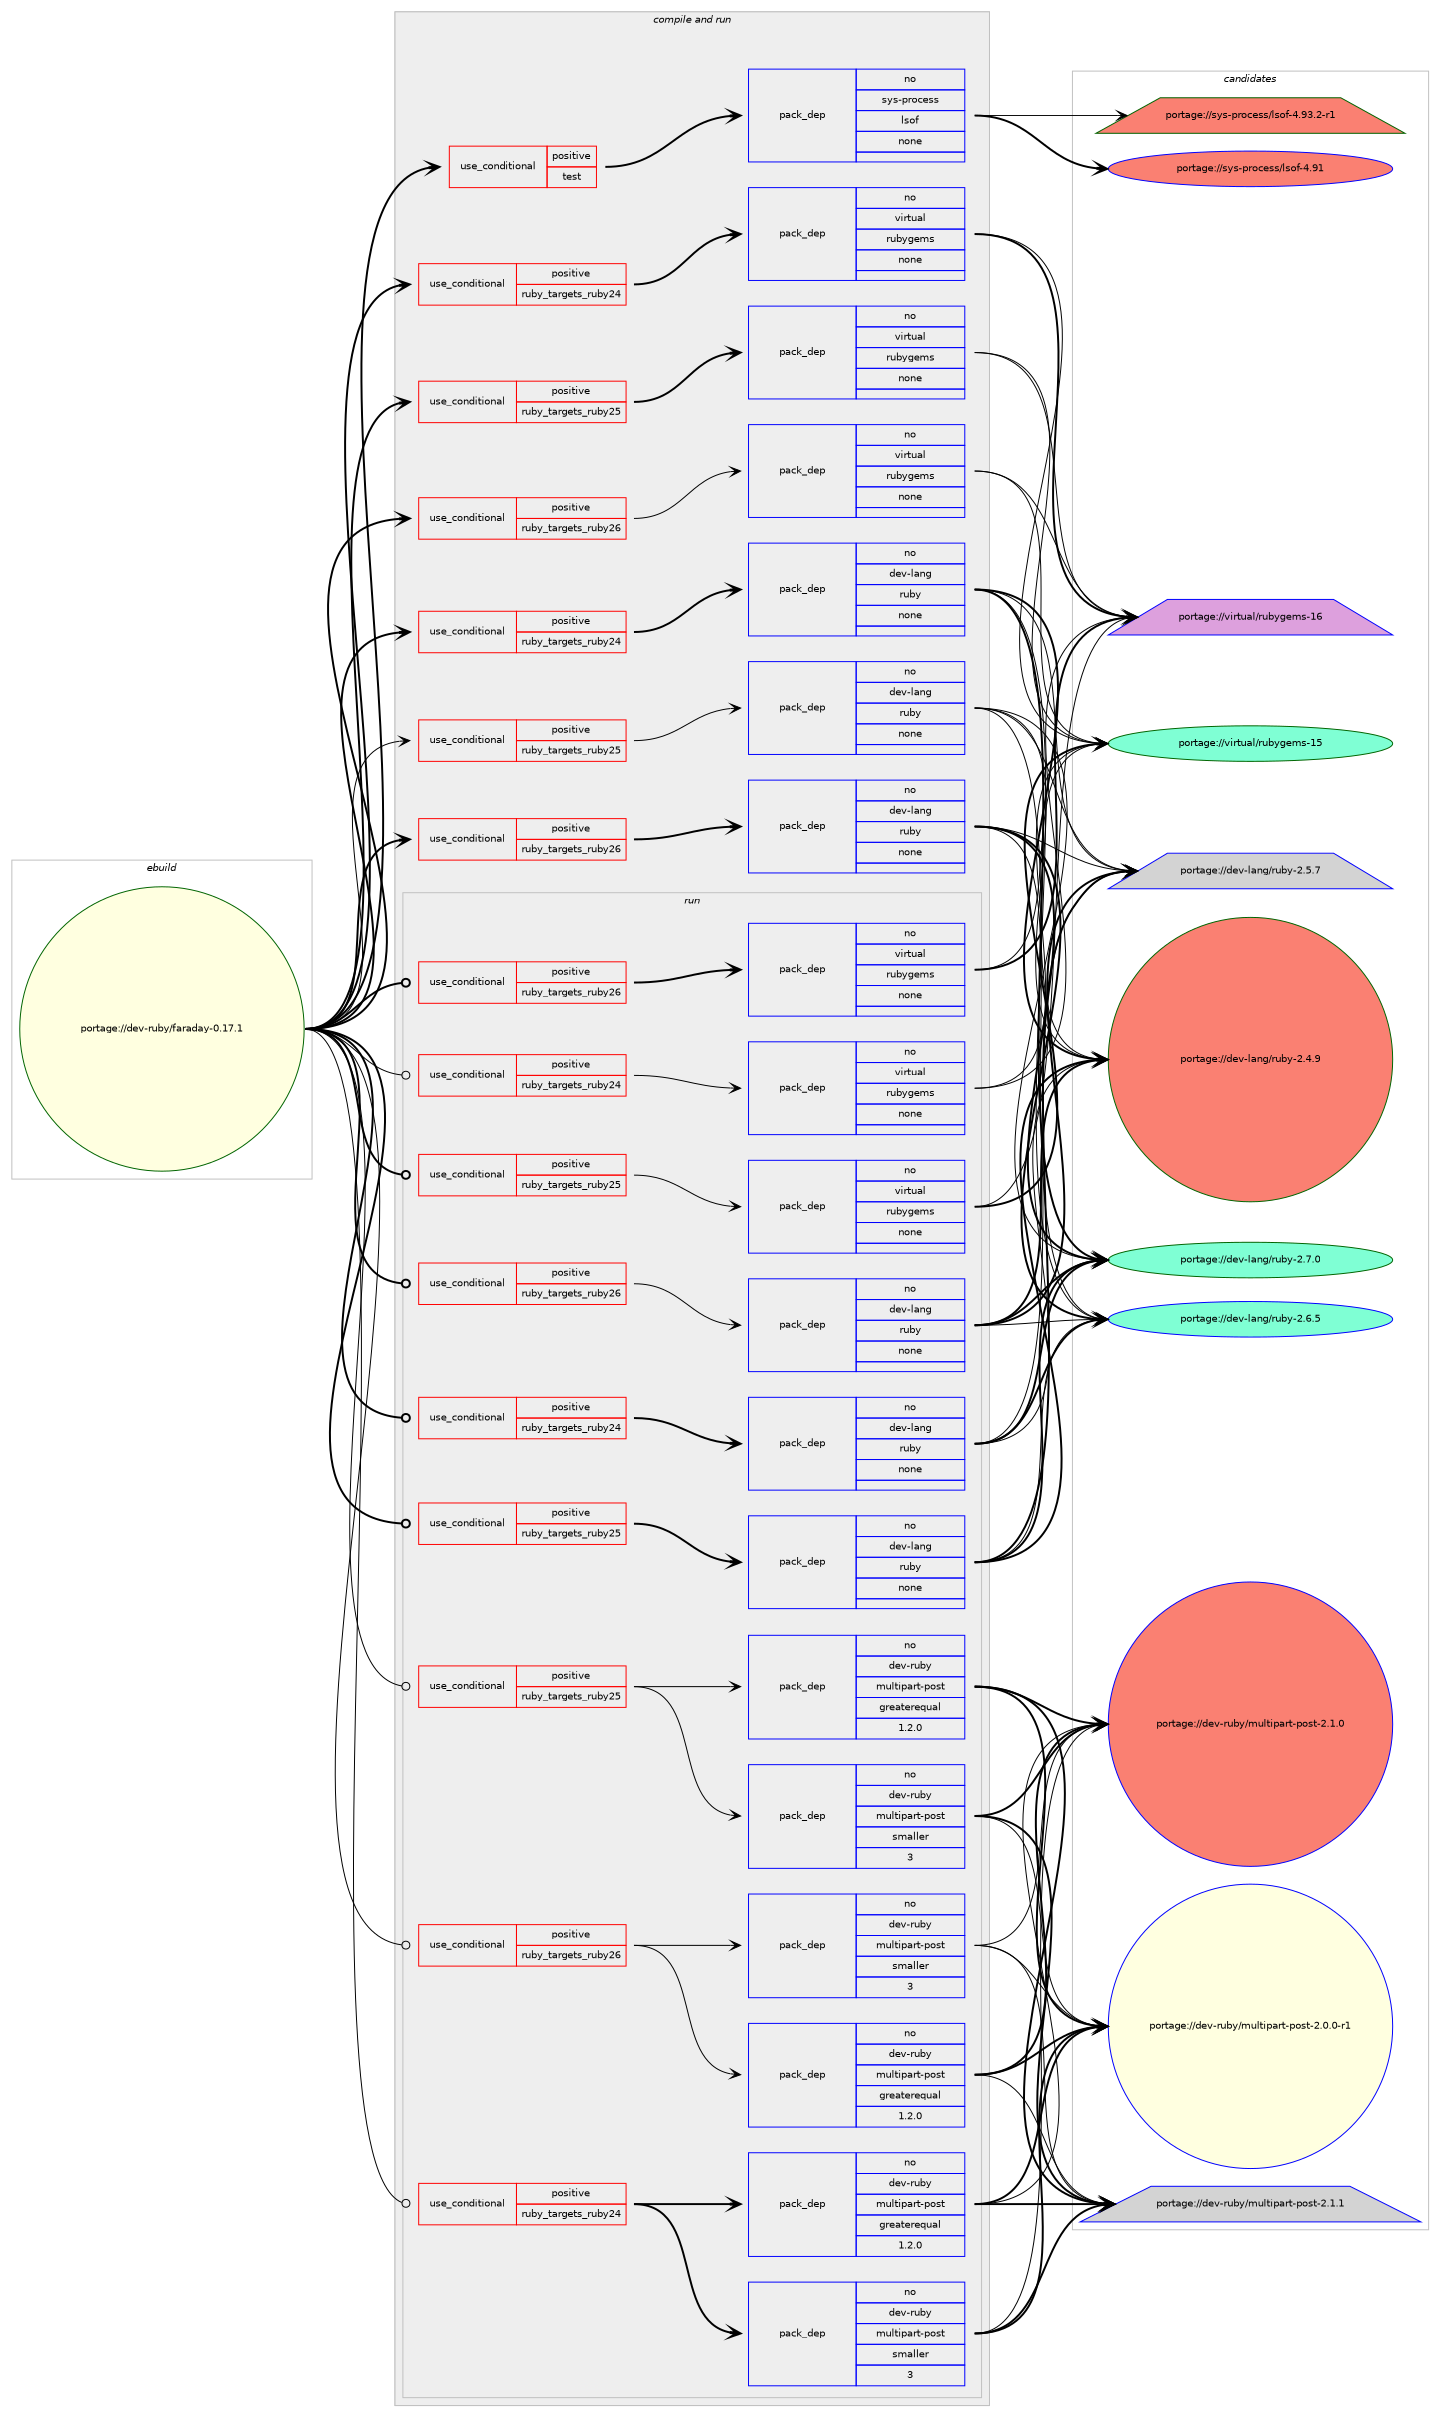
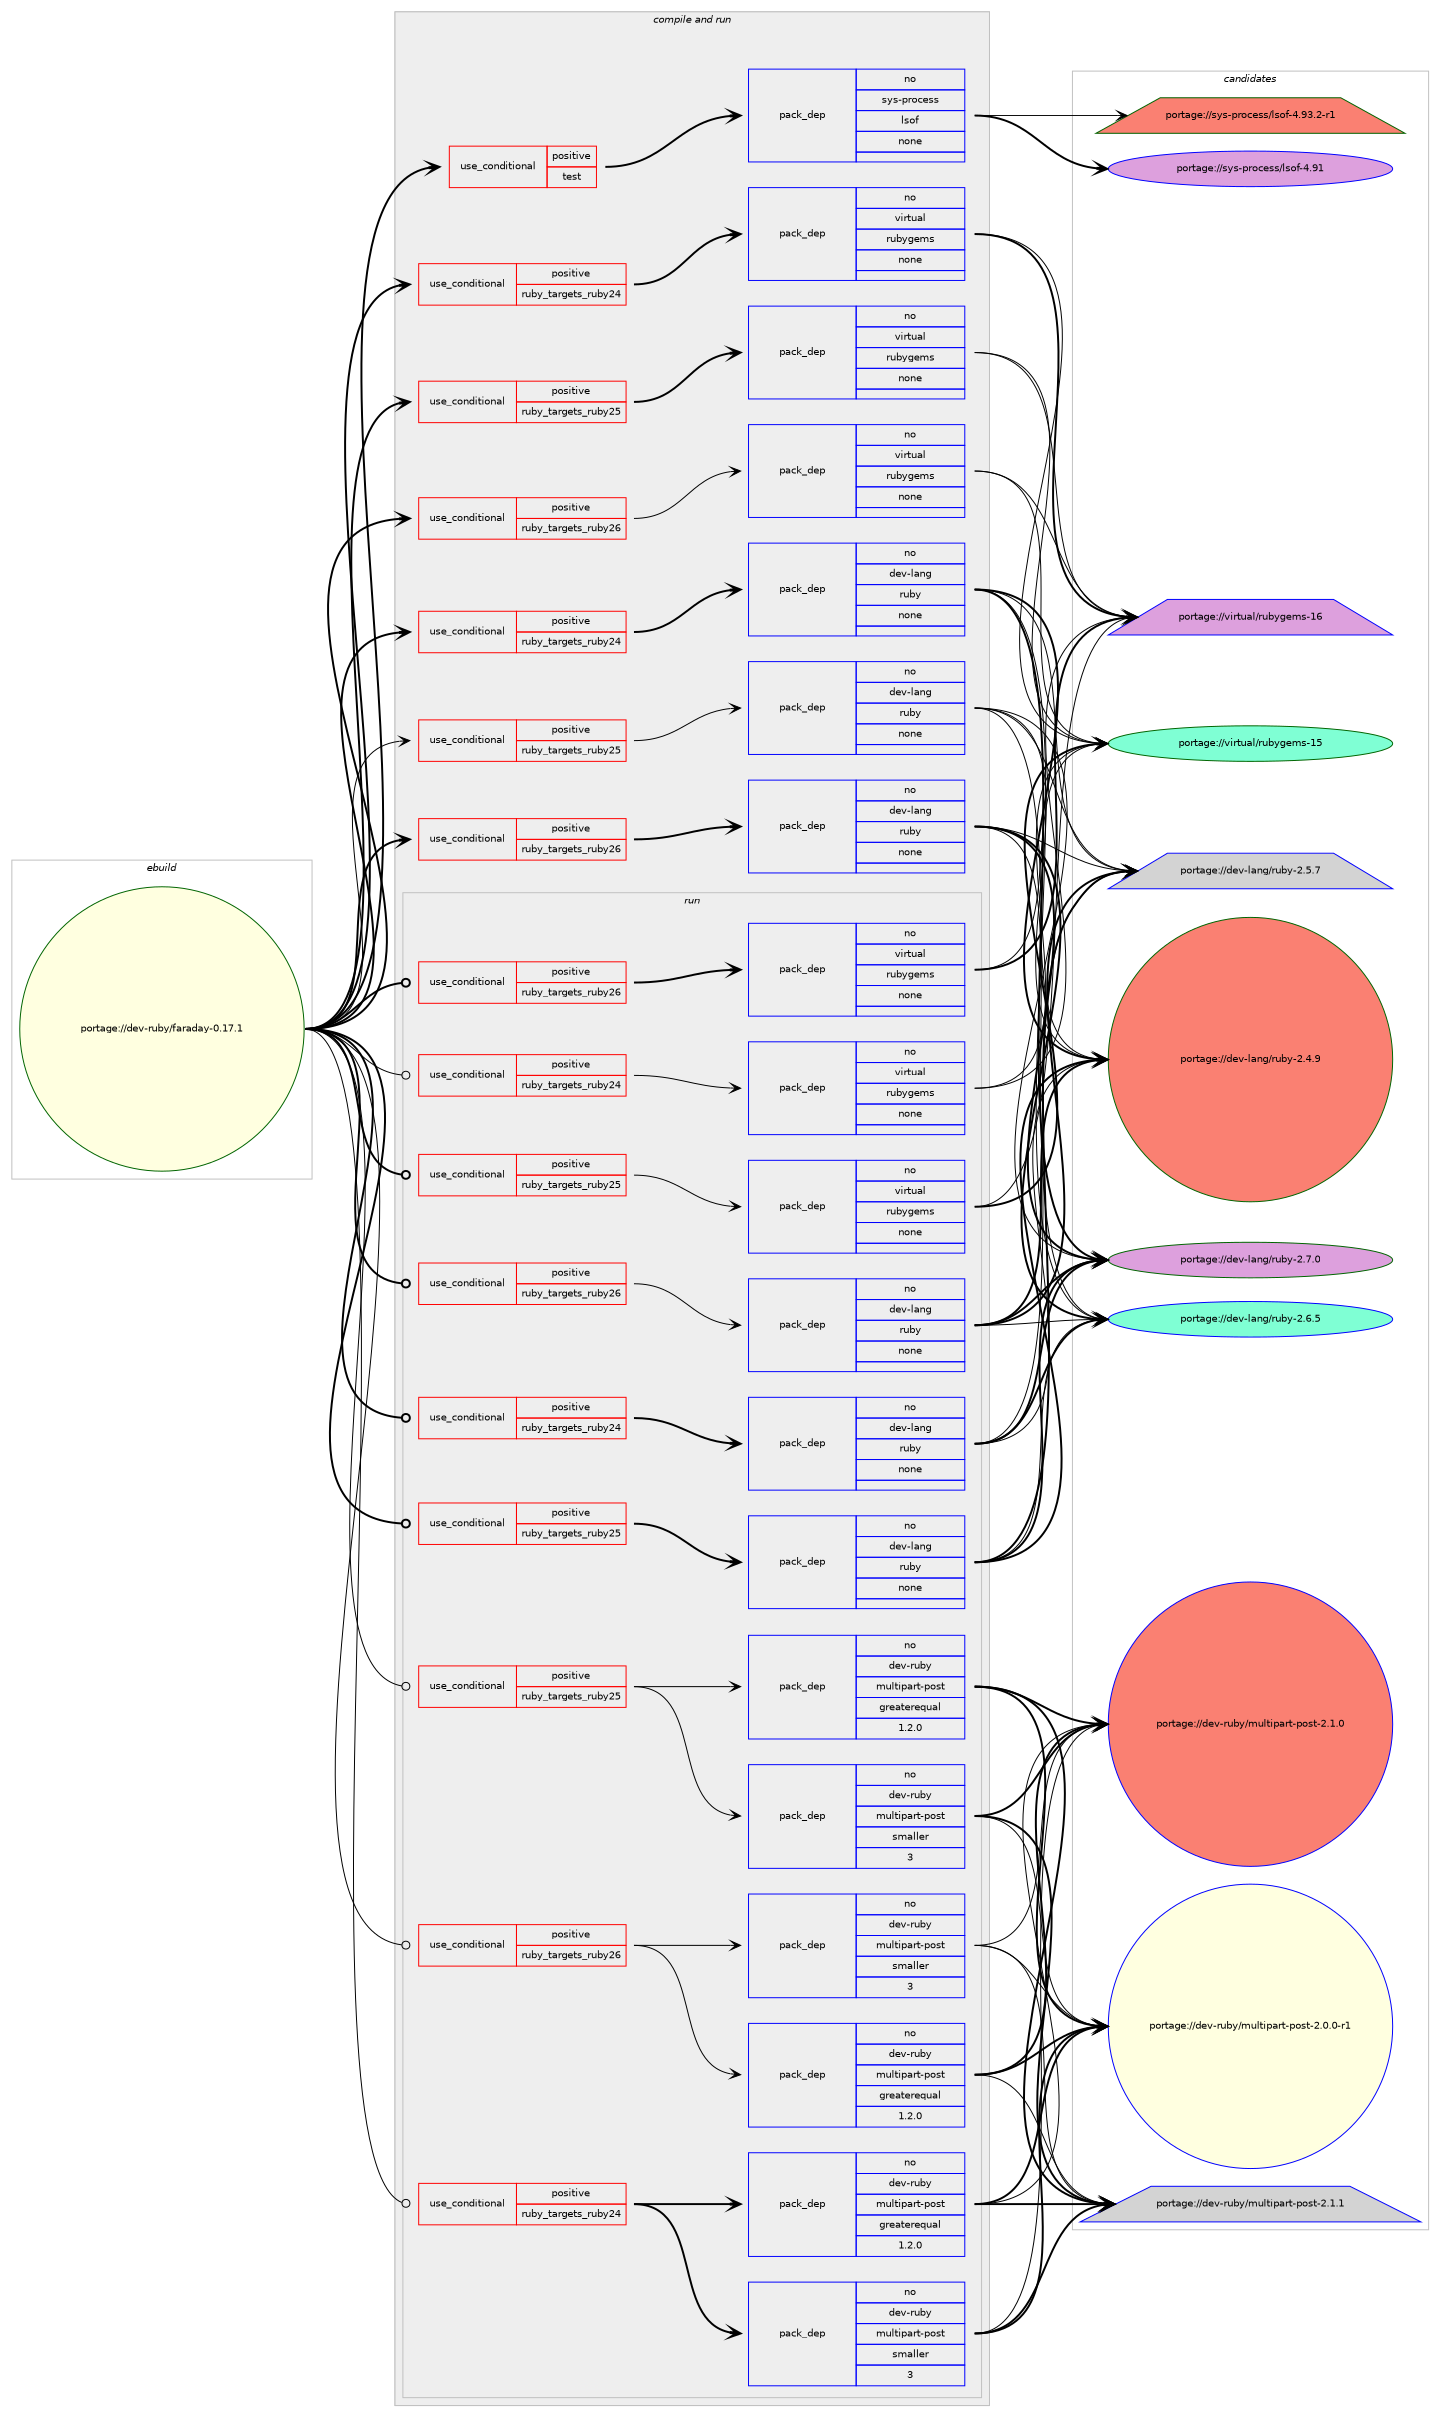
node "portage://sys-process/lsof-4.91": fillcolor salmon -> plum
node "portage://dev-lang/ruby-2.7.0": fillcolor aquamarine -> plum
